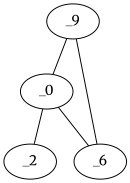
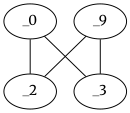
edge "_9" -- "_0": now "_9" -- "_2"
node "_6": label "_6" -> "_3"
